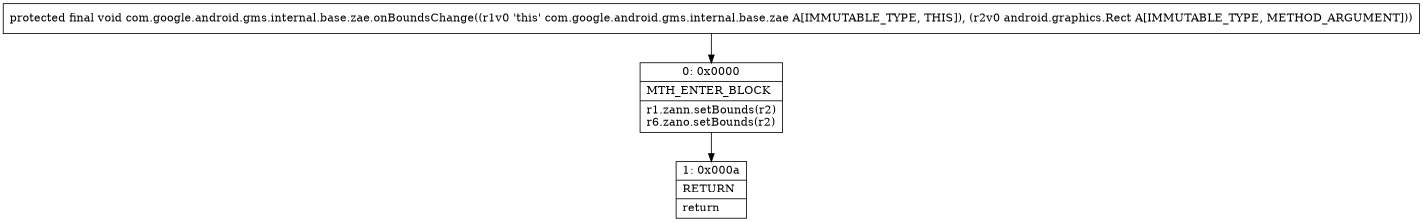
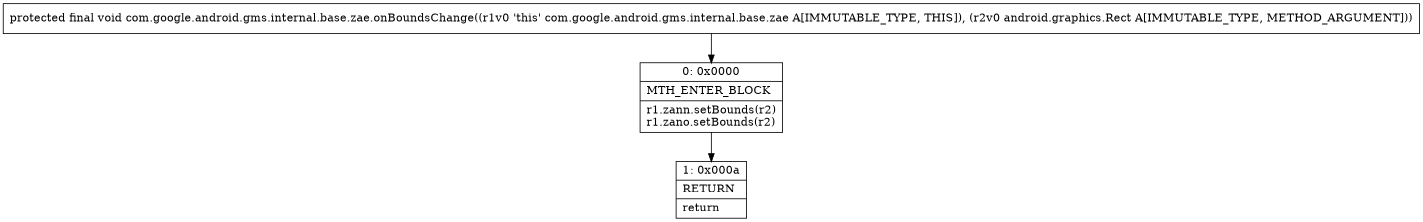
node "0: 0x0000": text "r6.zano.setBounds(r2)" -> "r1.zano.setBounds(r2)"
